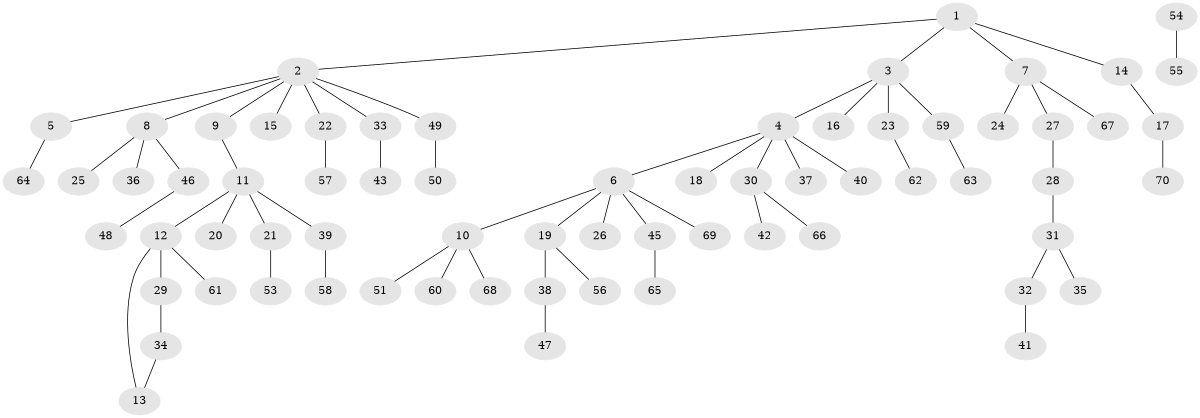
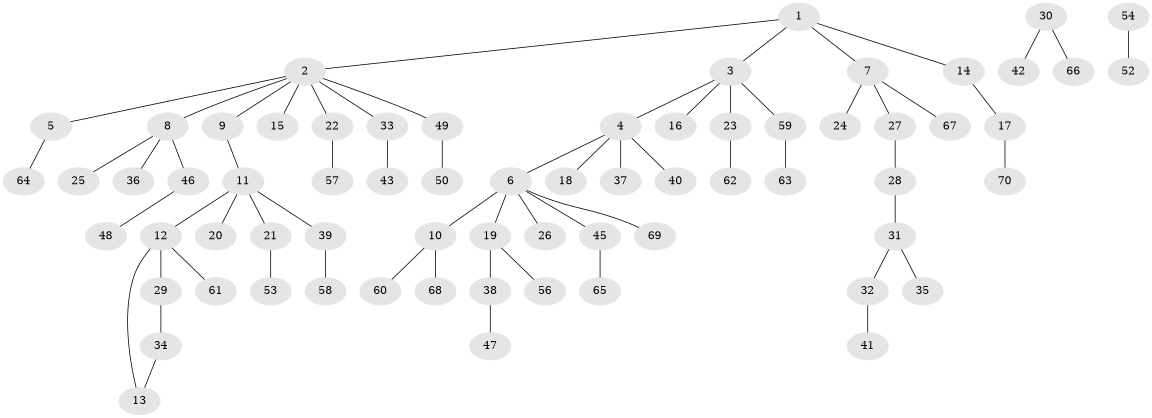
node "55": label "55" -> "52"
edge "4" -- "30": removed
node "51": removed
